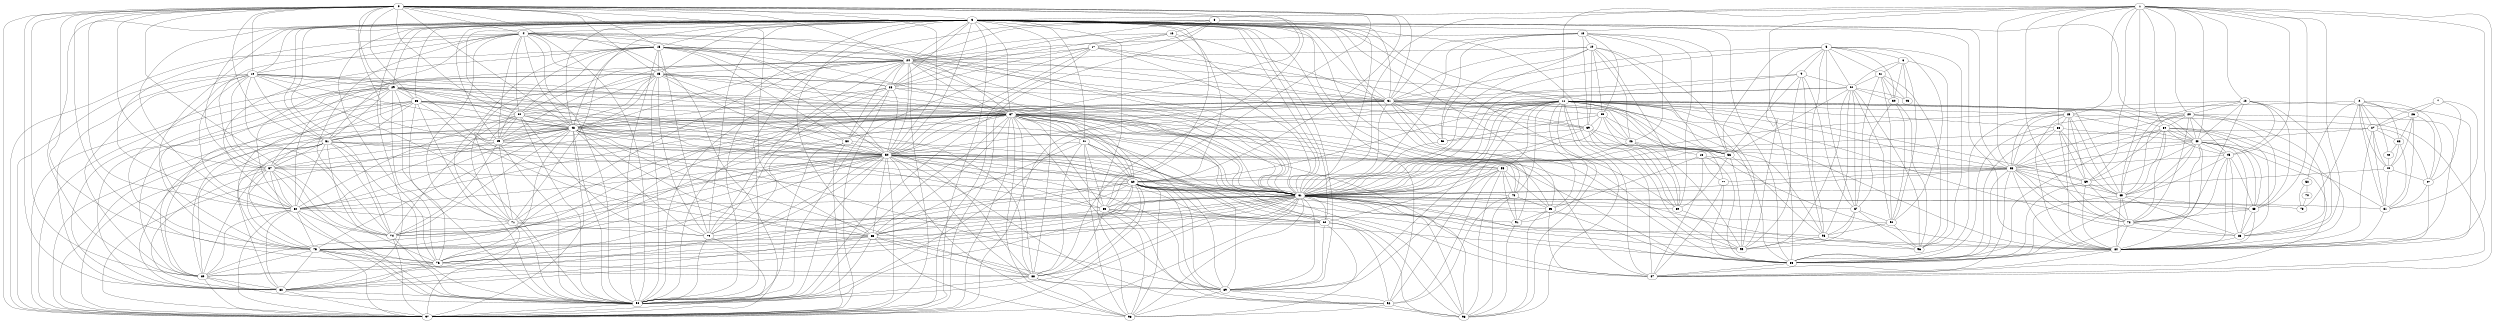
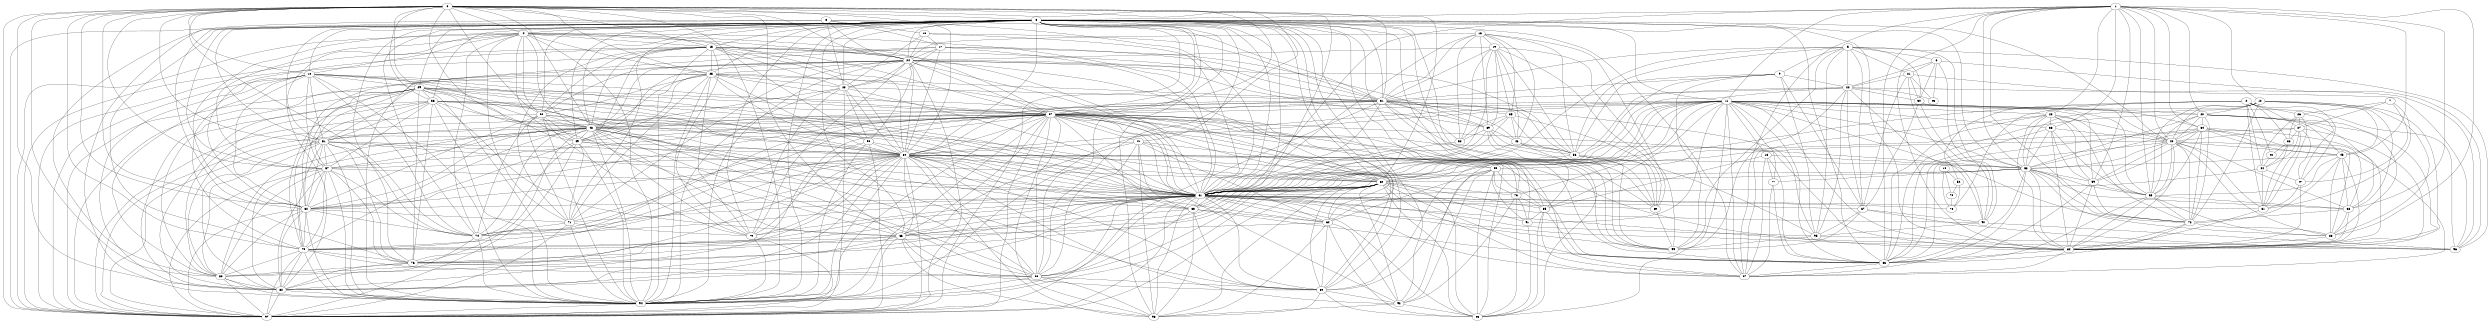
node "14": added
edge "74" -- "97": now "74" -- "82"
